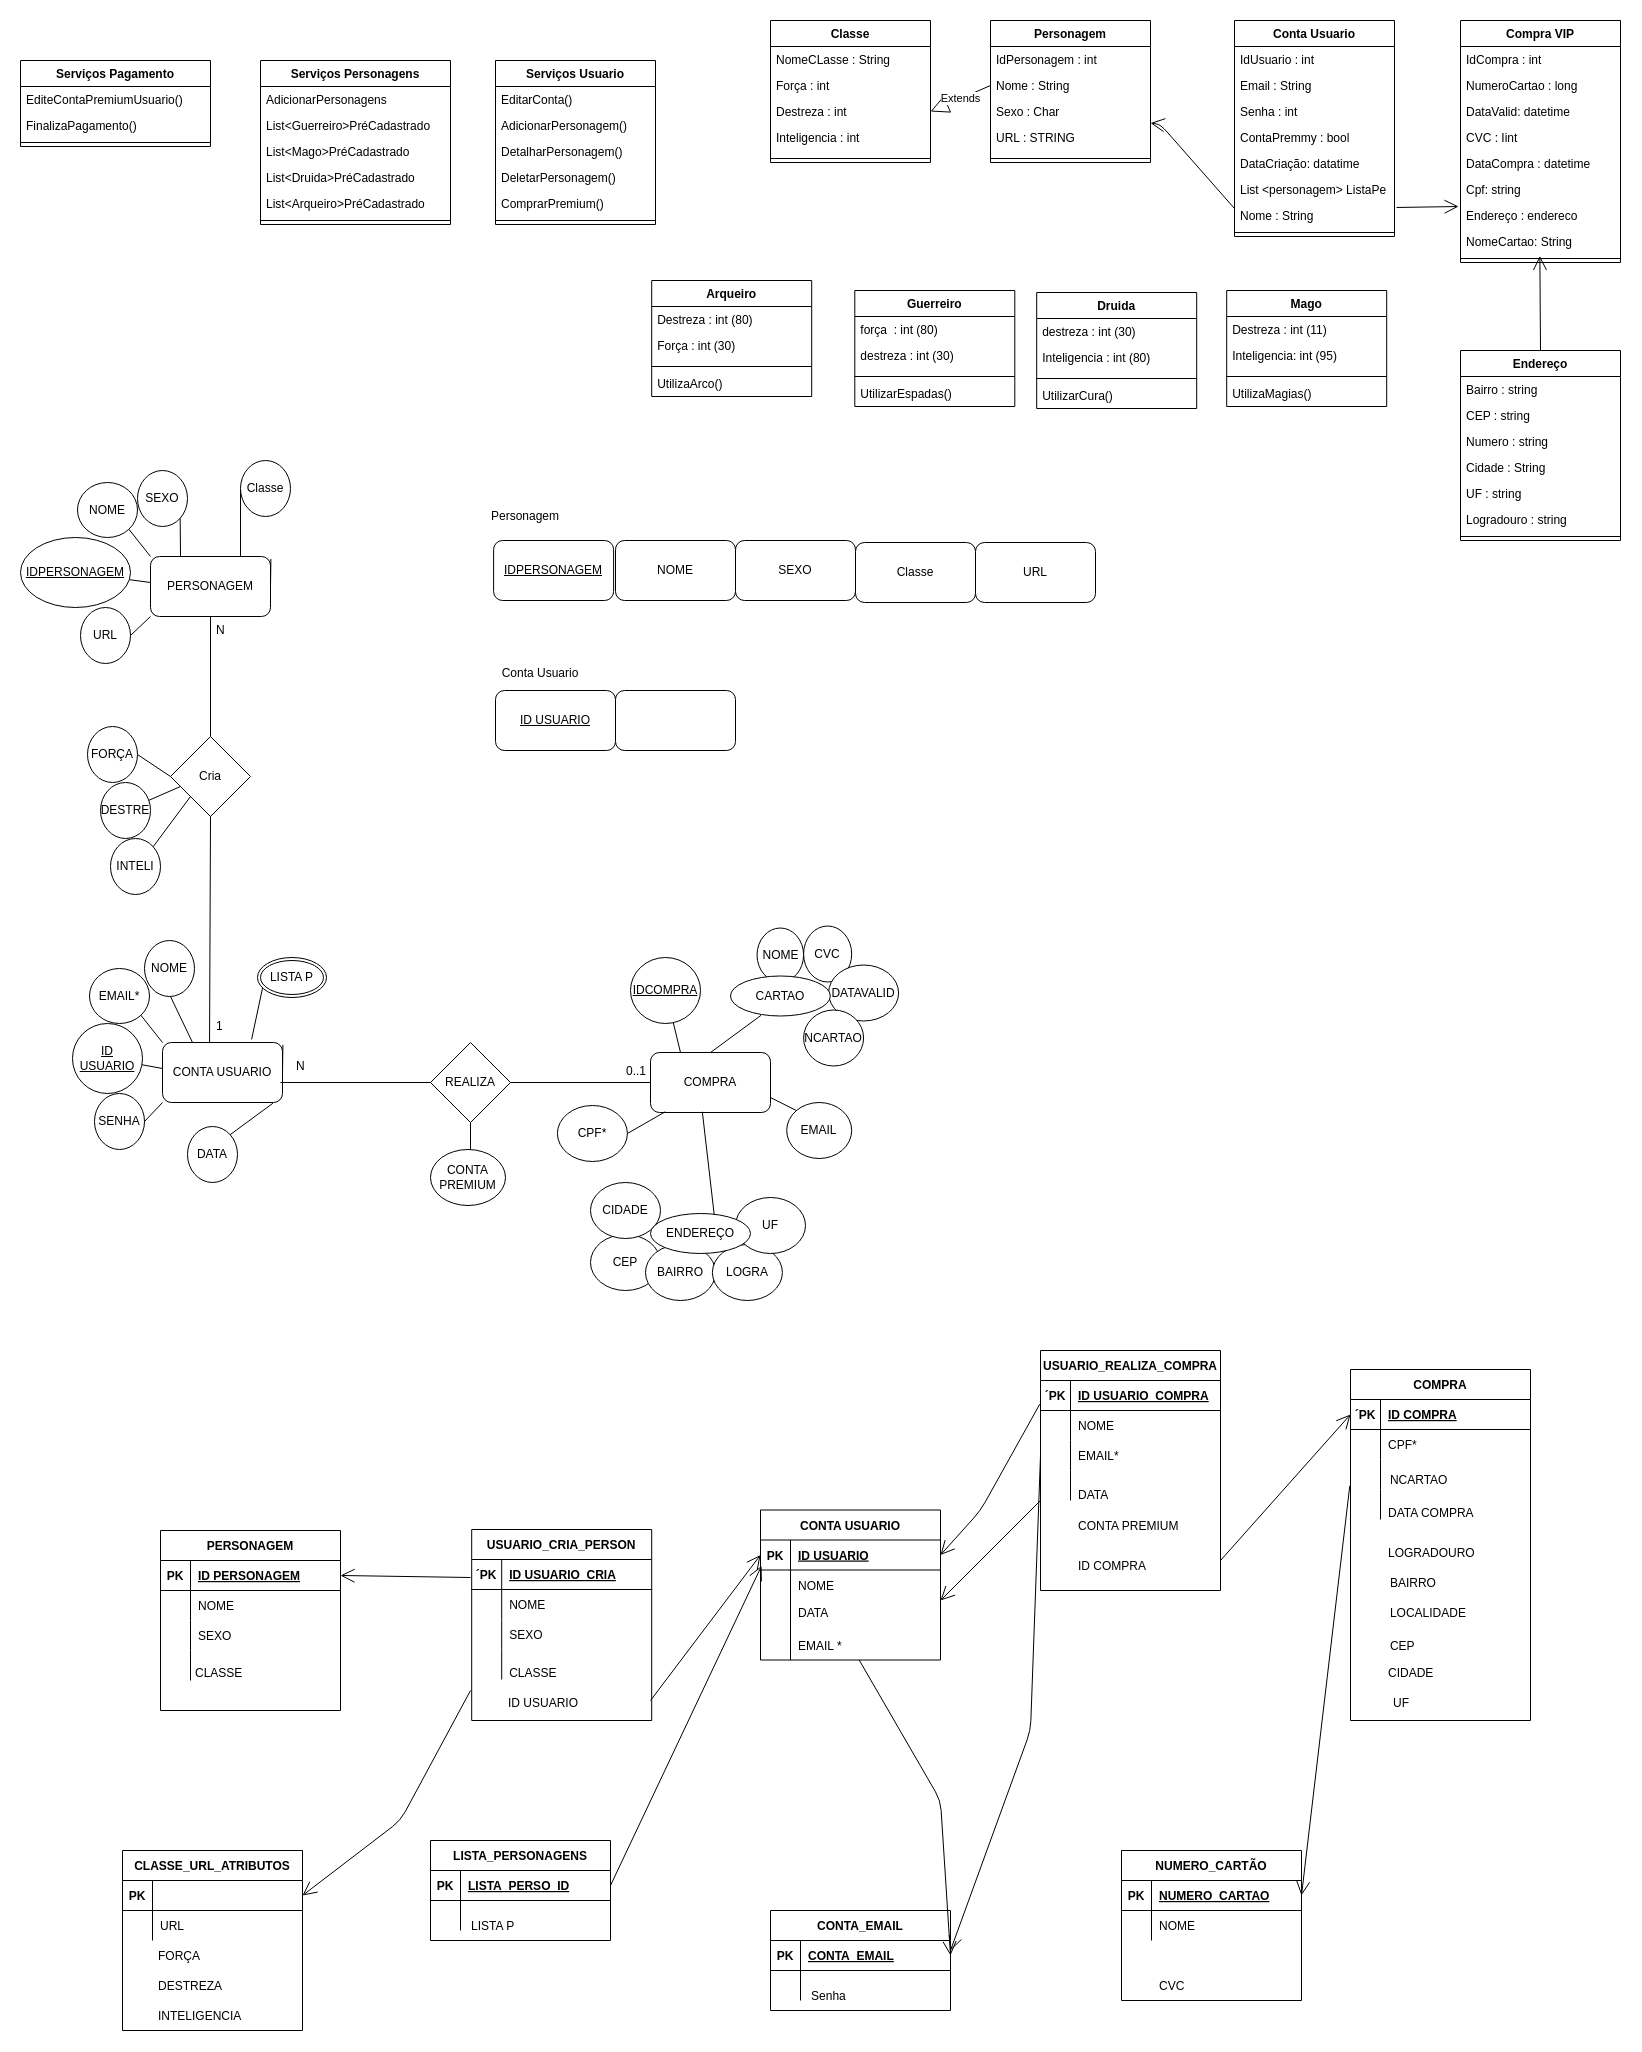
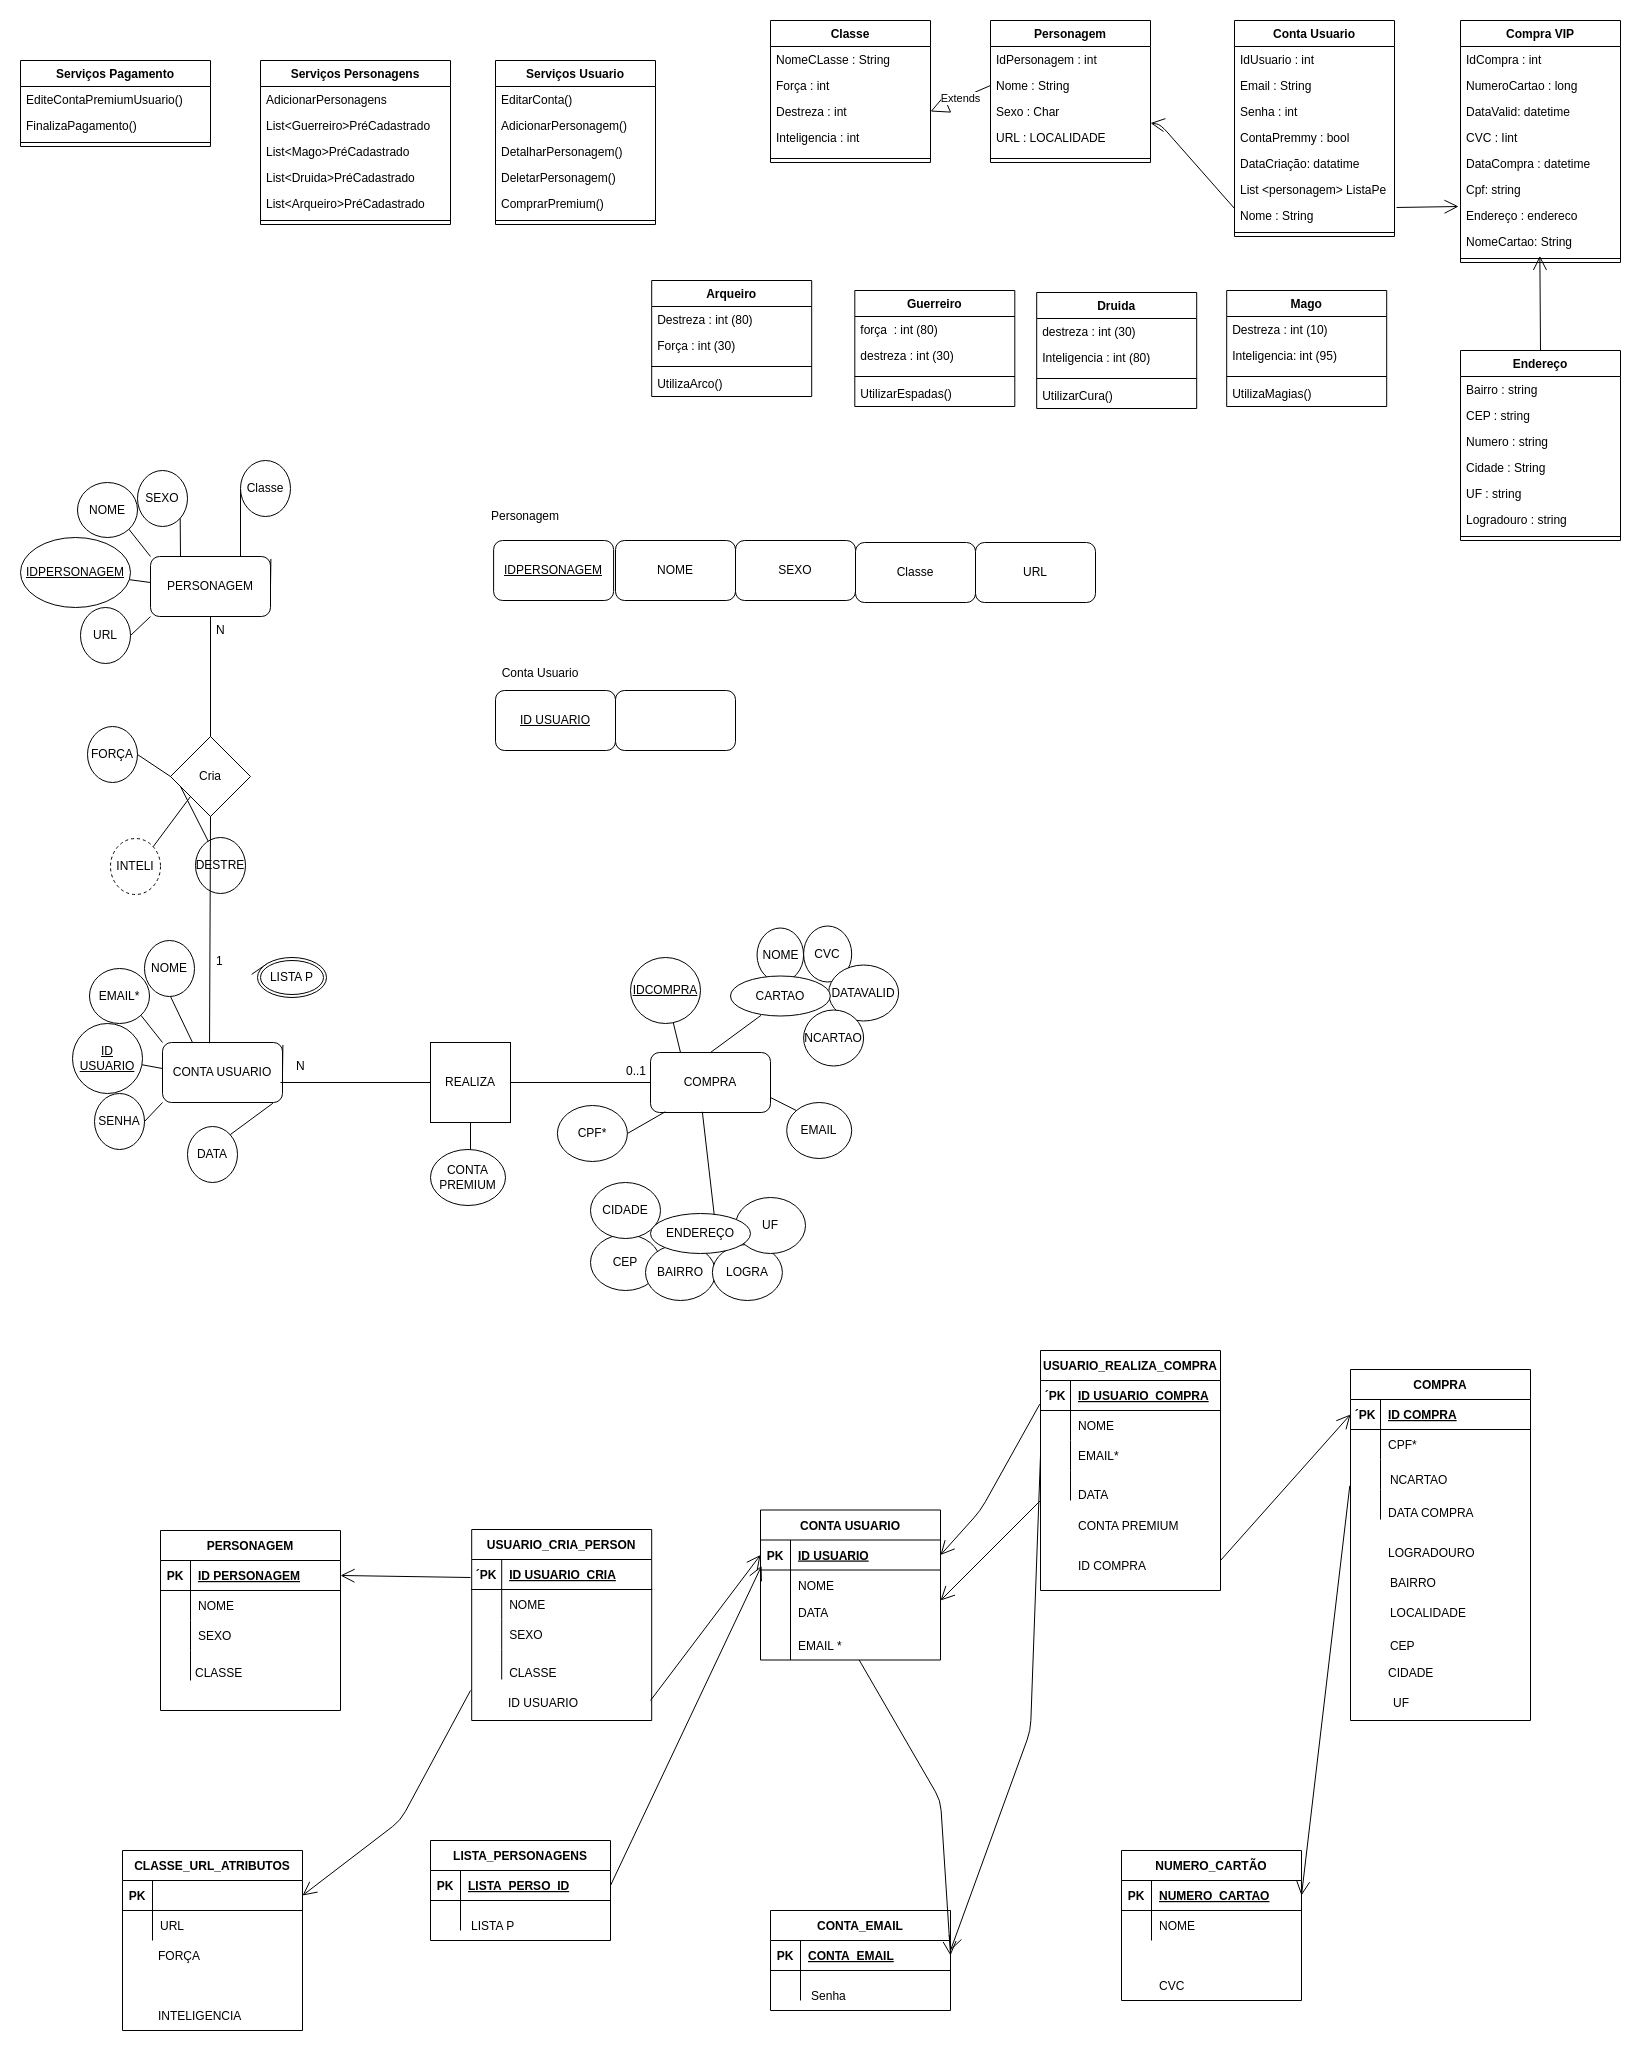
node "URL : STRING": label "URL : STRING" -> "URL : LOCALIDADE"
node "Destreza : int (11)": label "Destreza : int (11)" -> "Destreza : int (10)"
node "DESTRE": moved (126, 811) -> (221, 866)
node "INTELI": style solid -> dashed
node "1": moved (231, 1028) -> (231, 963)
node "REALIZA": shape diamond -> rectangle
node "DESTREZA": removed
